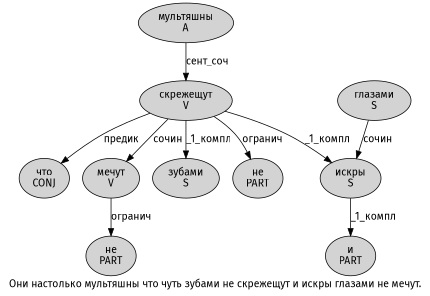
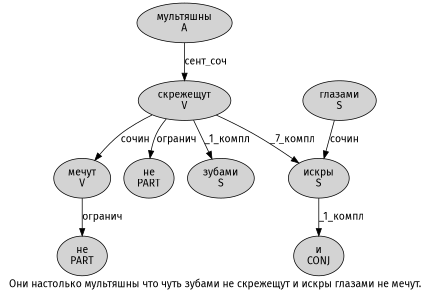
edge "скрежещут V" -> "искры S": label "_1_компл" -> "_7_компл"
node "что CONJ": removed
node "и PART": label "и PART" -> "и CONJ"
